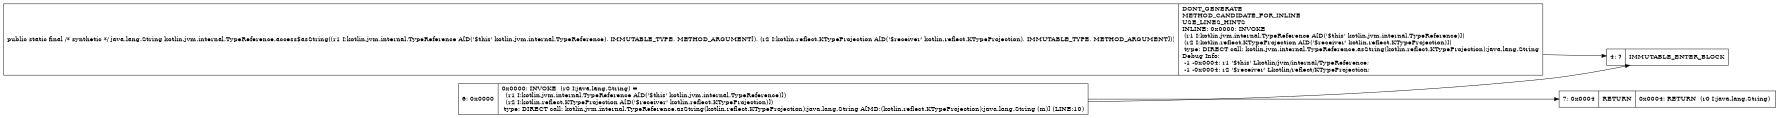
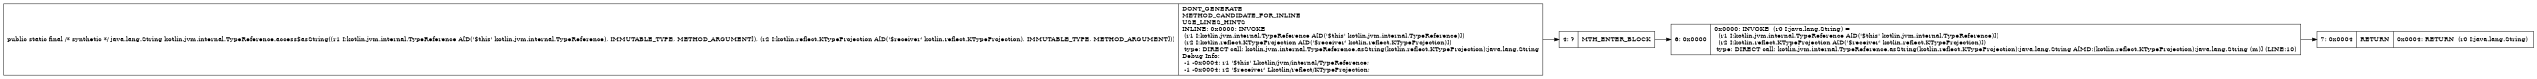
node "4: ?": text "IMMUTABLE_ENTER_BLOCK" -> "MTH_ENTER_BLOCK"
edge "6: 0x0000" -> "4: ?": reversed
